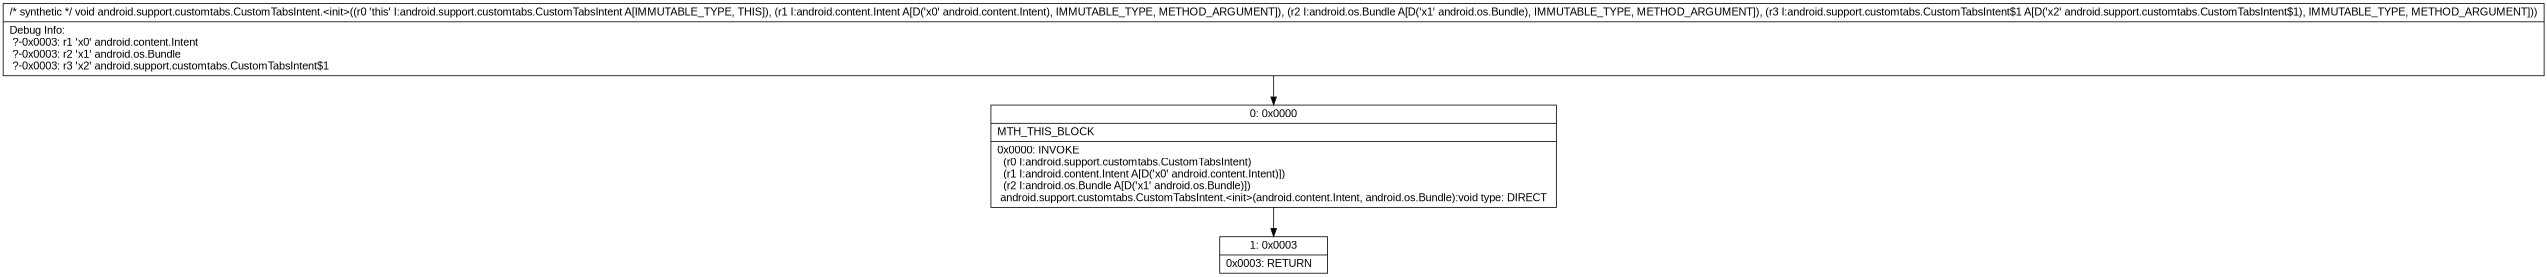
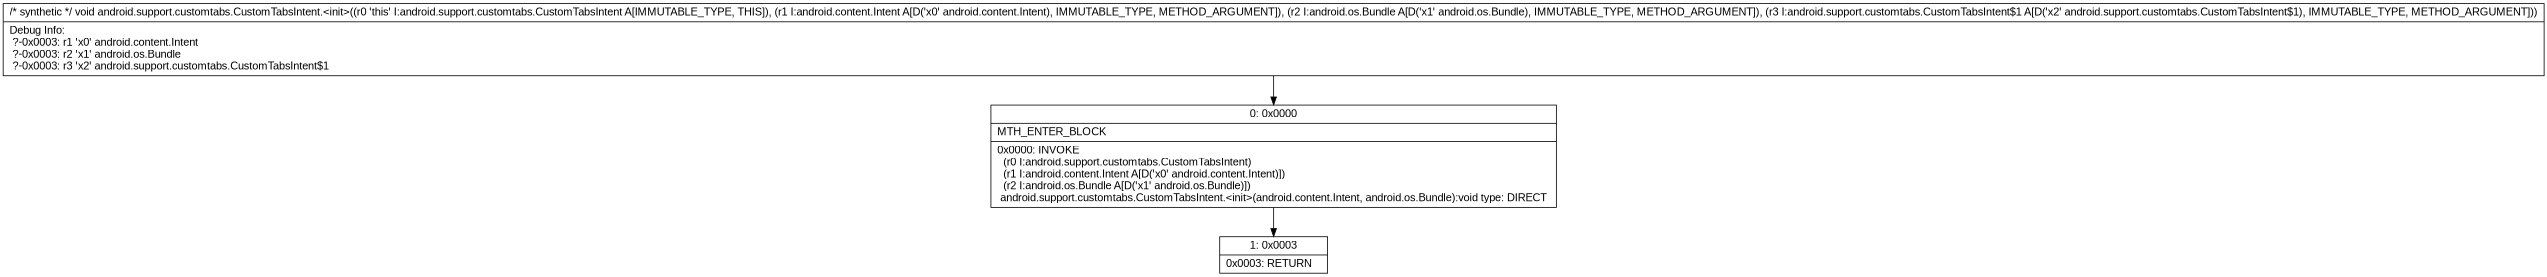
node "0: 0x0000": text "MTH_THIS_BLOCK" -> "MTH_ENTER_BLOCK"
